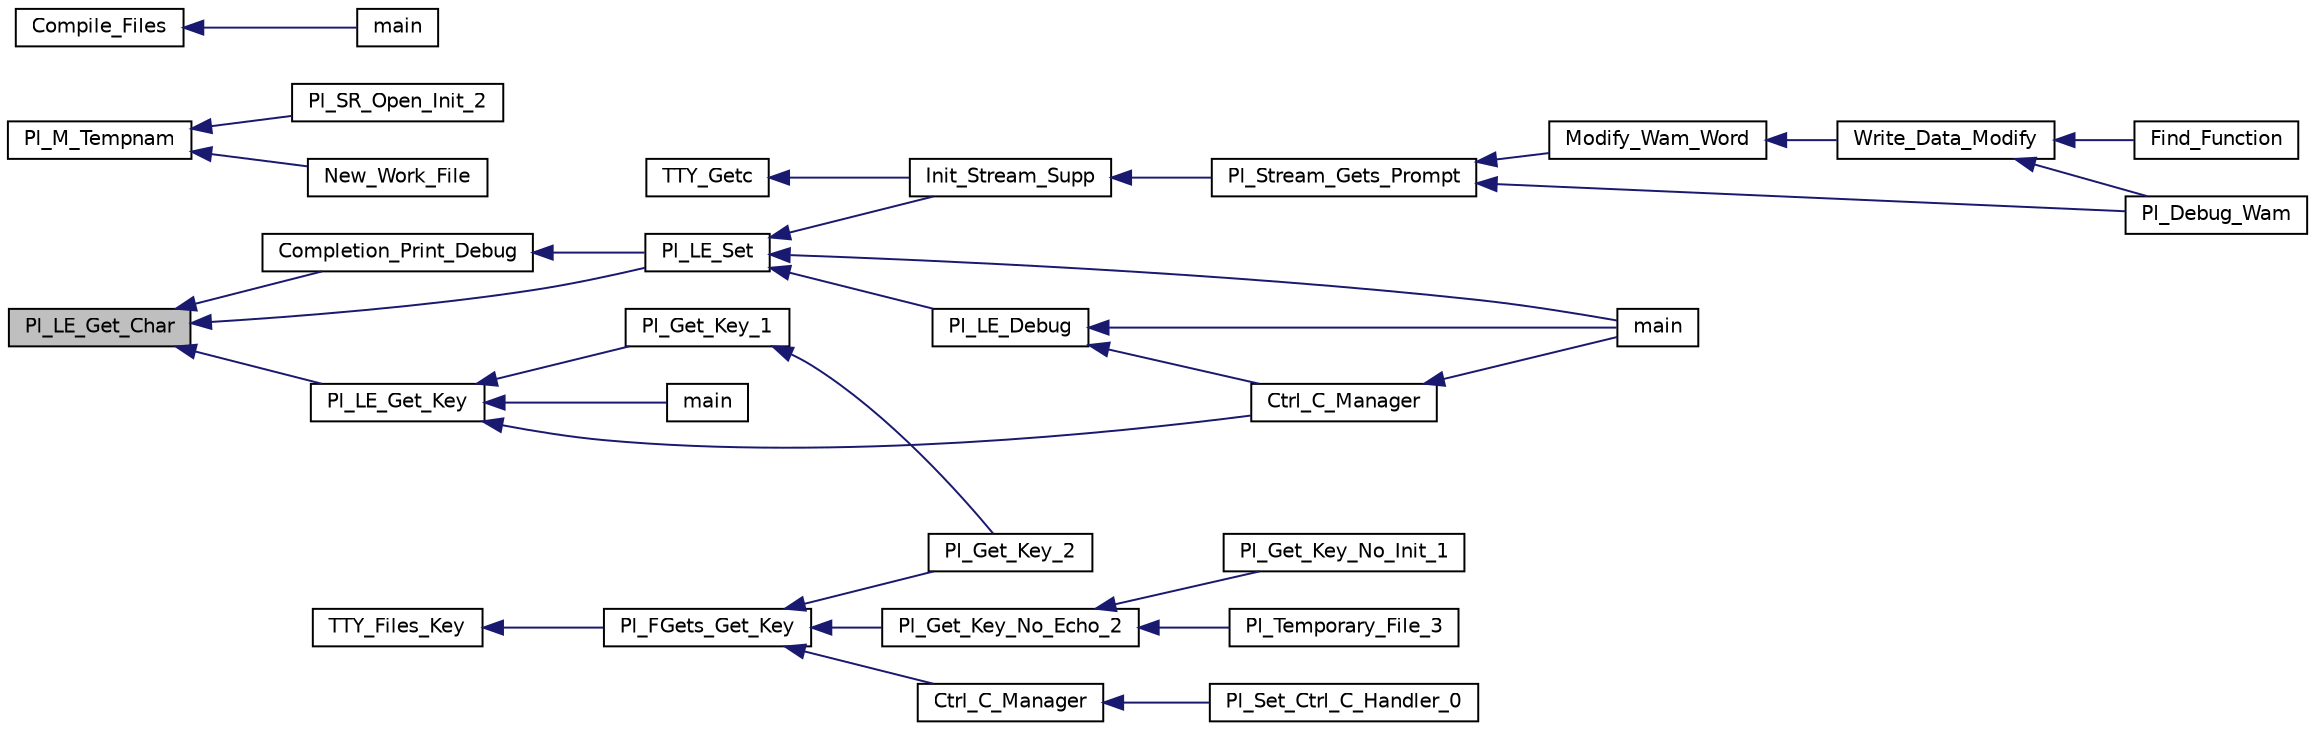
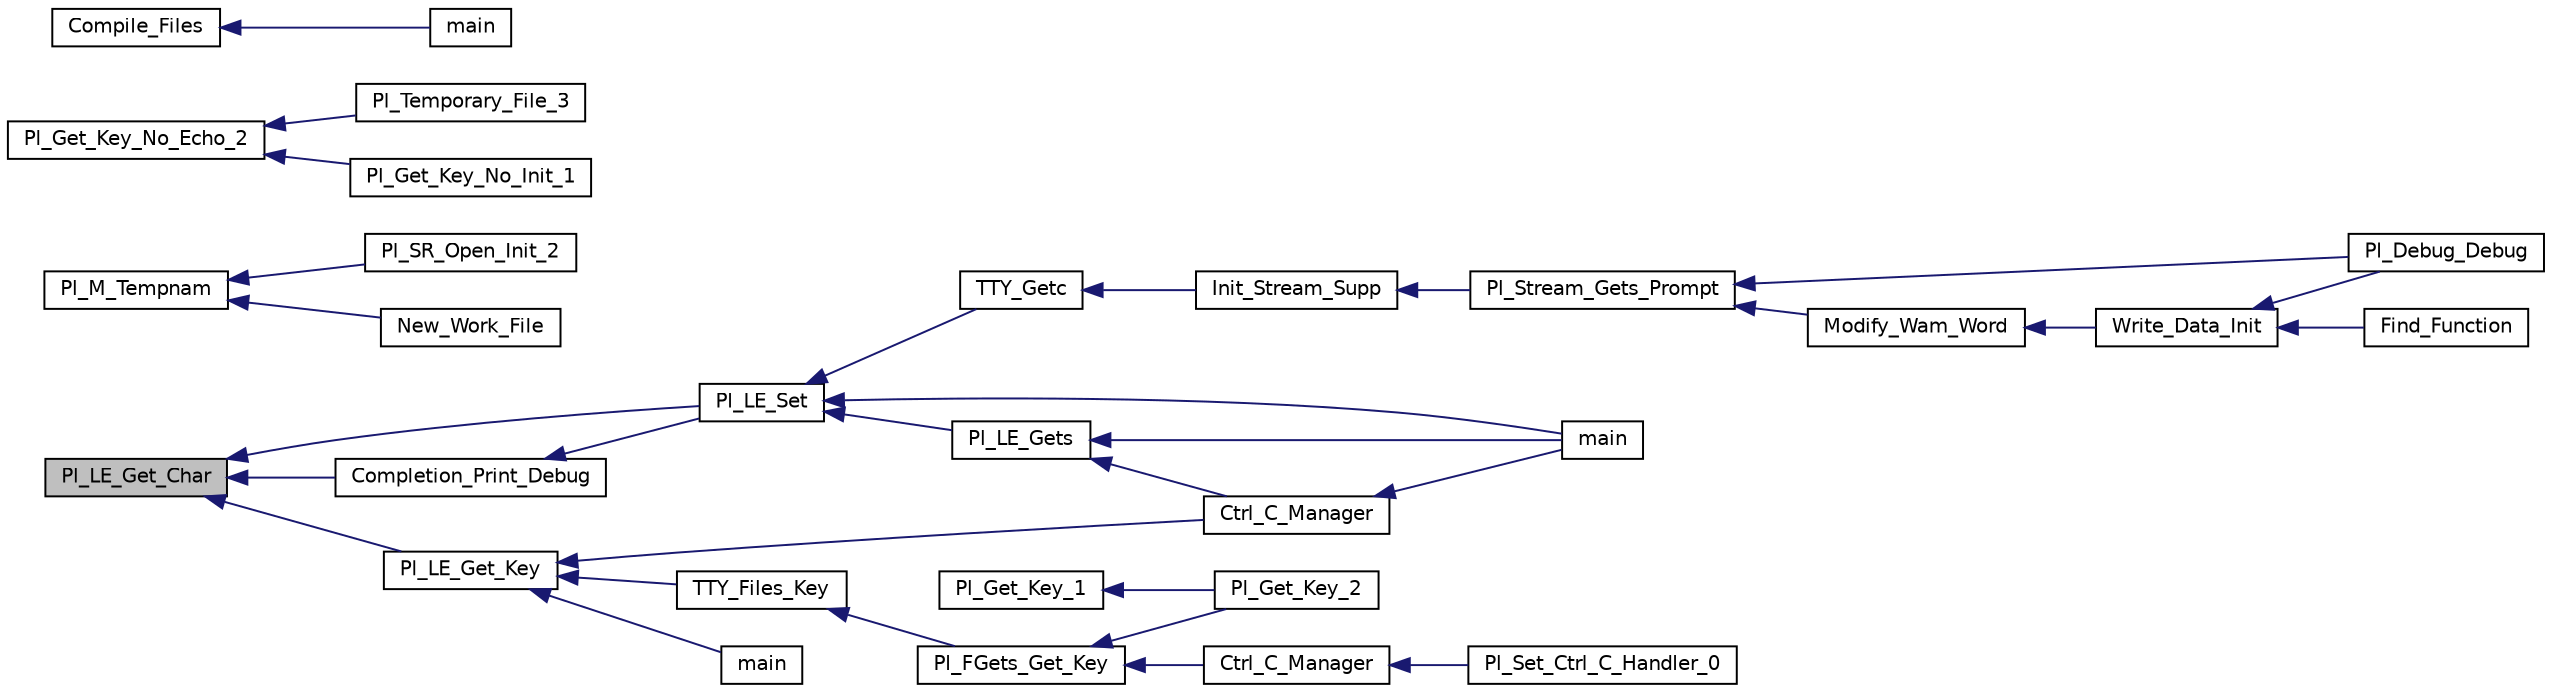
node "Write_Data_Modify": label "Write_Data_Modify" -> "Write_Data_Init"
edge "Init_Stream_Supp" -> "Pl_LE_Set": now "TTY_Getc" -> "Pl_LE_Set"
node "Pl_Debug_Wam": label "Pl_Debug_Wam" -> "Pl_Debug_Debug"
node "Pl_LE_Debug": label "Pl_LE_Debug" -> "Pl_LE_Gets"
edge "Pl_Get_Key_1" -> "Pl_LE_Get_Key": now "TTY_Files_Key" -> "Pl_LE_Get_Key"
edge "Pl_Get_Key_No_Echo_2" -> "Pl_FGets_Get_Key": removed
